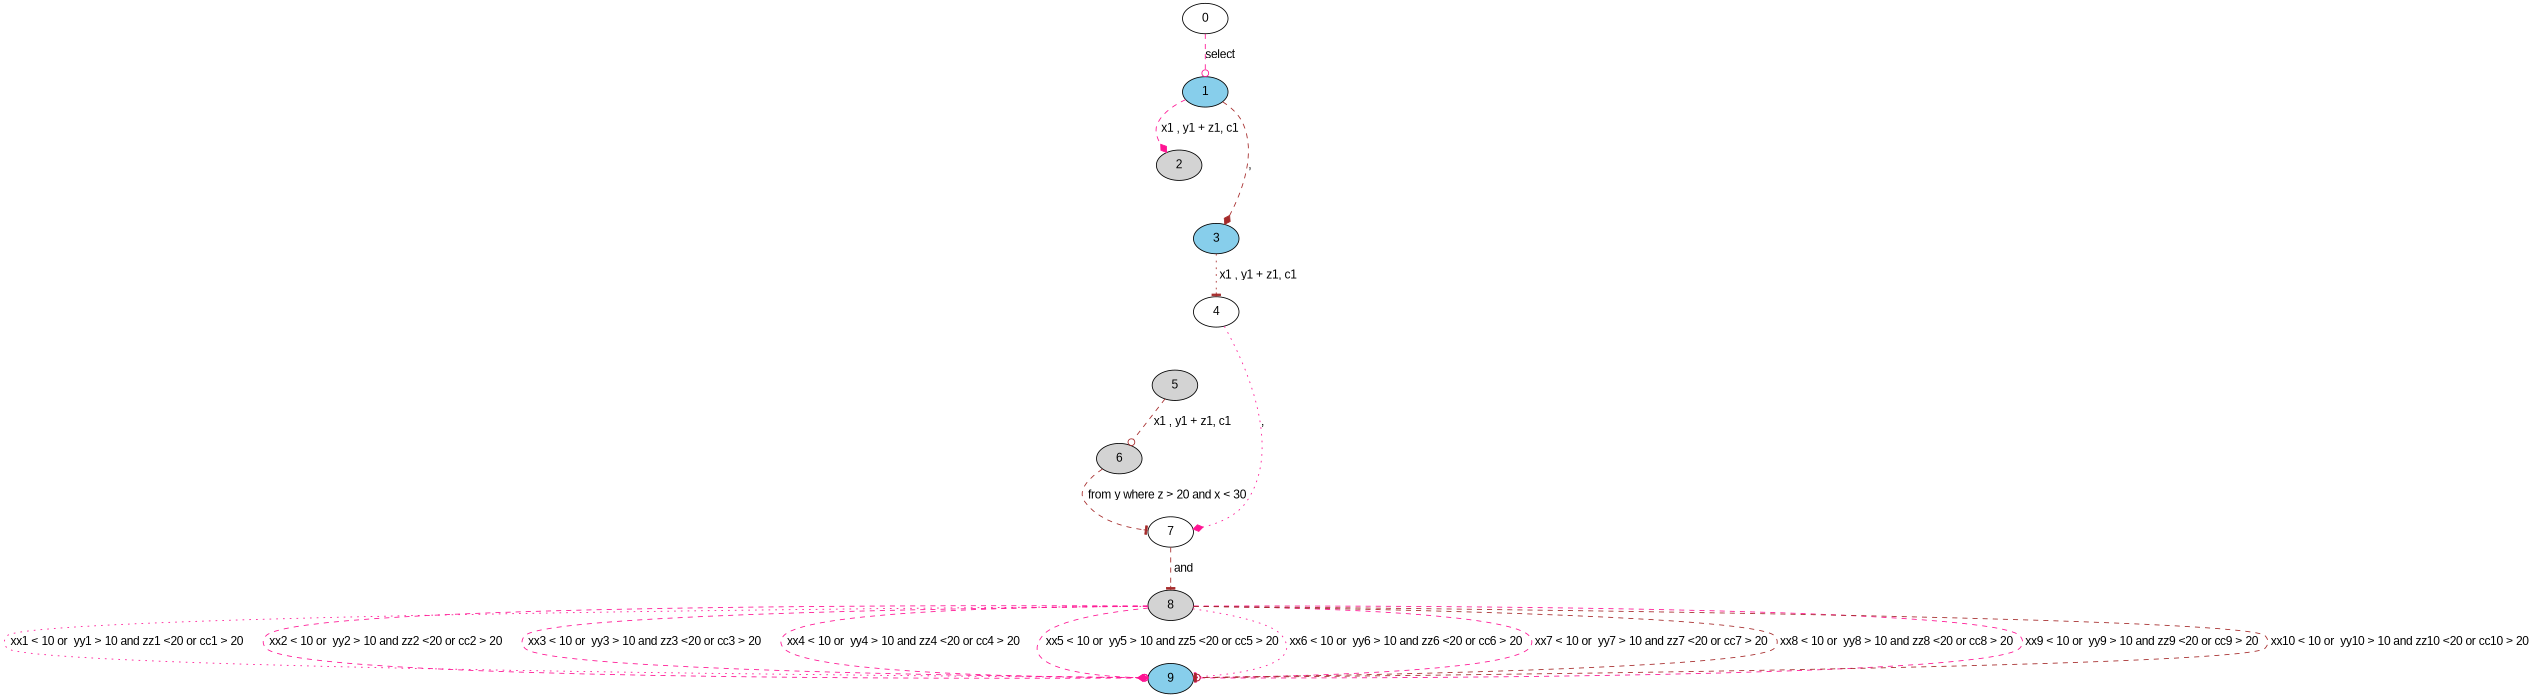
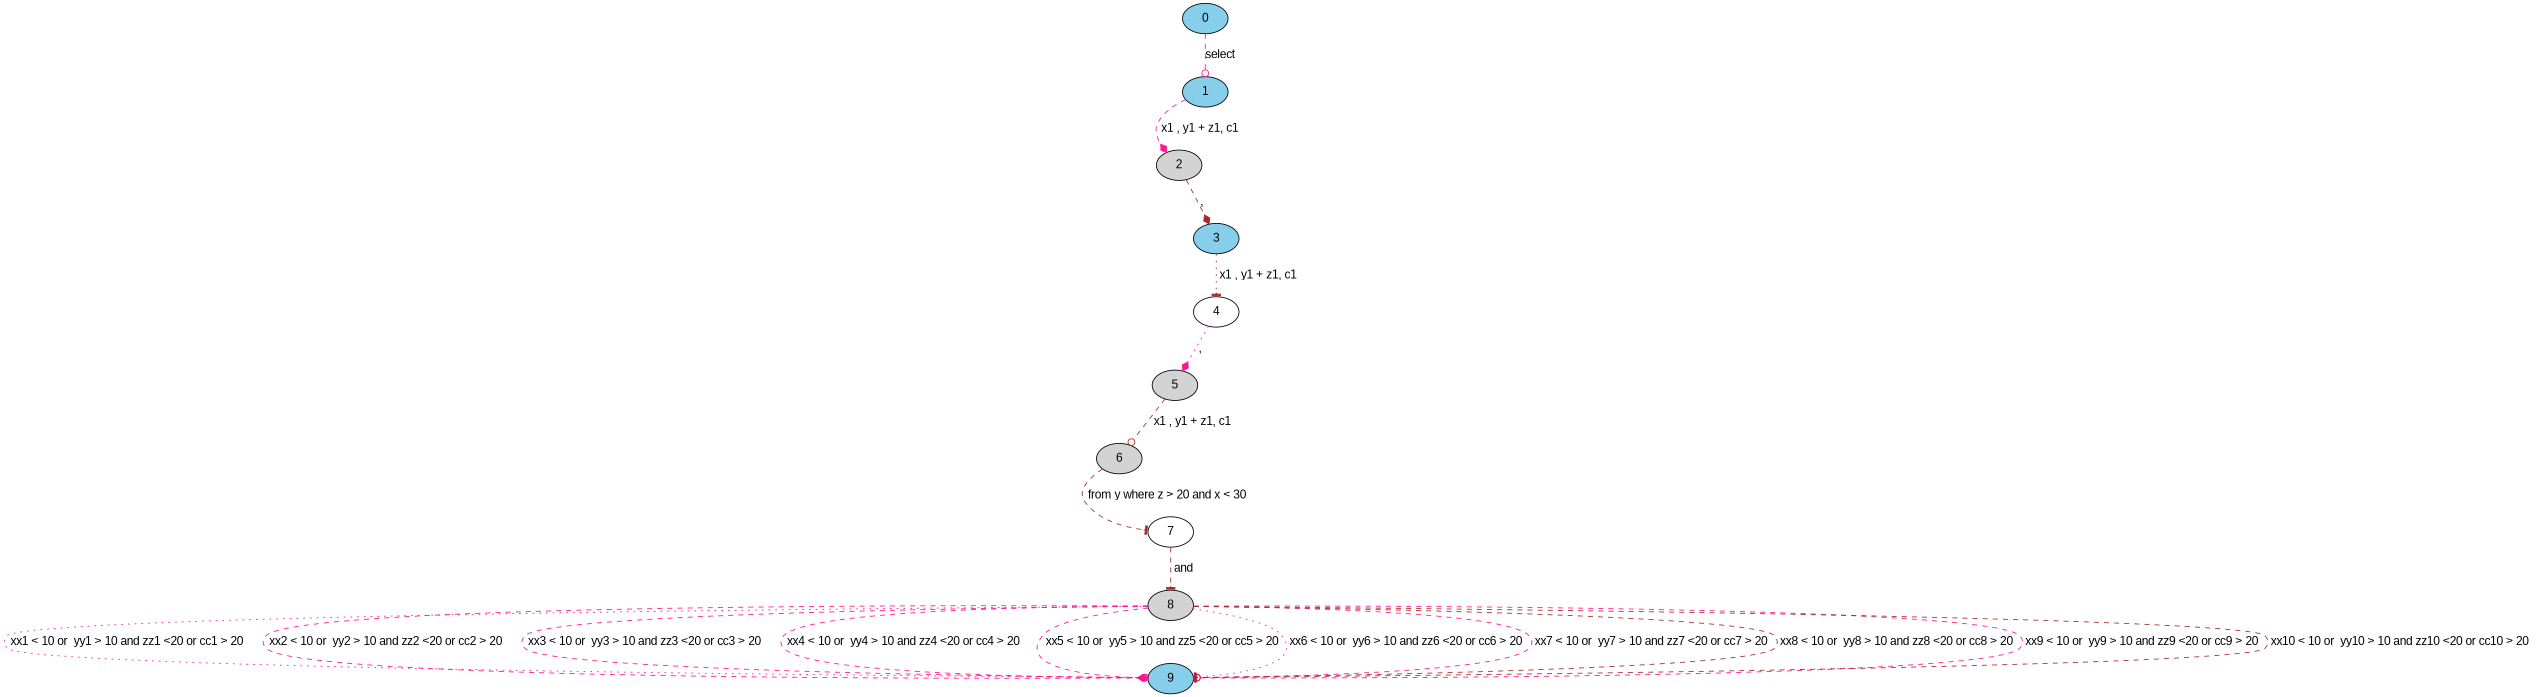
node "0": fillcolor white -> skyblue
edge "1" -> "3": now "2" -> "3"
edge "4" -> "7": now "4" -> "5"
